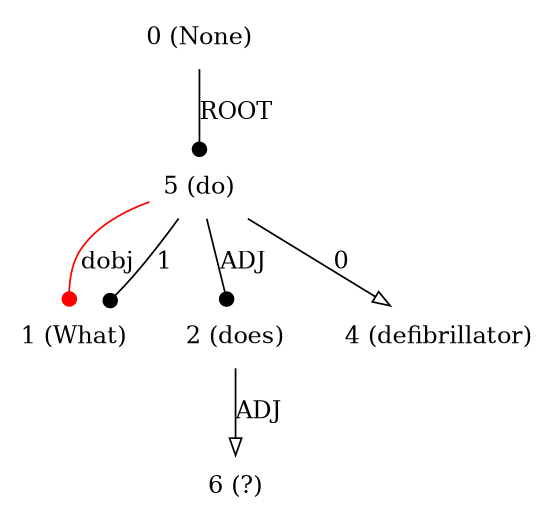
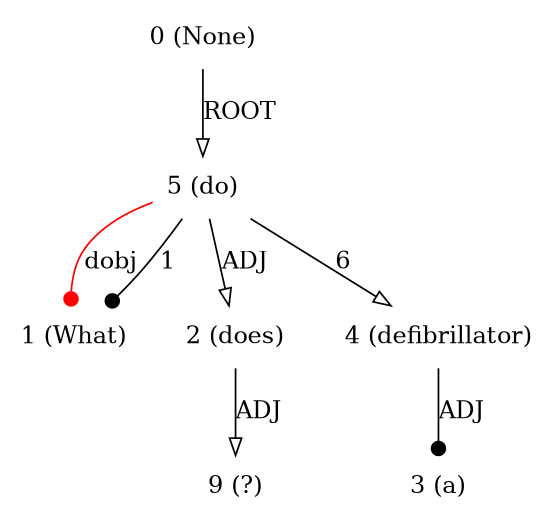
edge "0 (None)" -> "5 (do)": arrowhead dot -> onormal
edge "5 (do)" -> "2 (does)": arrowhead dot -> onormal
edge "5 (do)" -> "4 (defibrillator)": label "0" -> "6"
node "6 (?)": label "6 (?)" -> "9 (?)"
node "3 (a)": added
